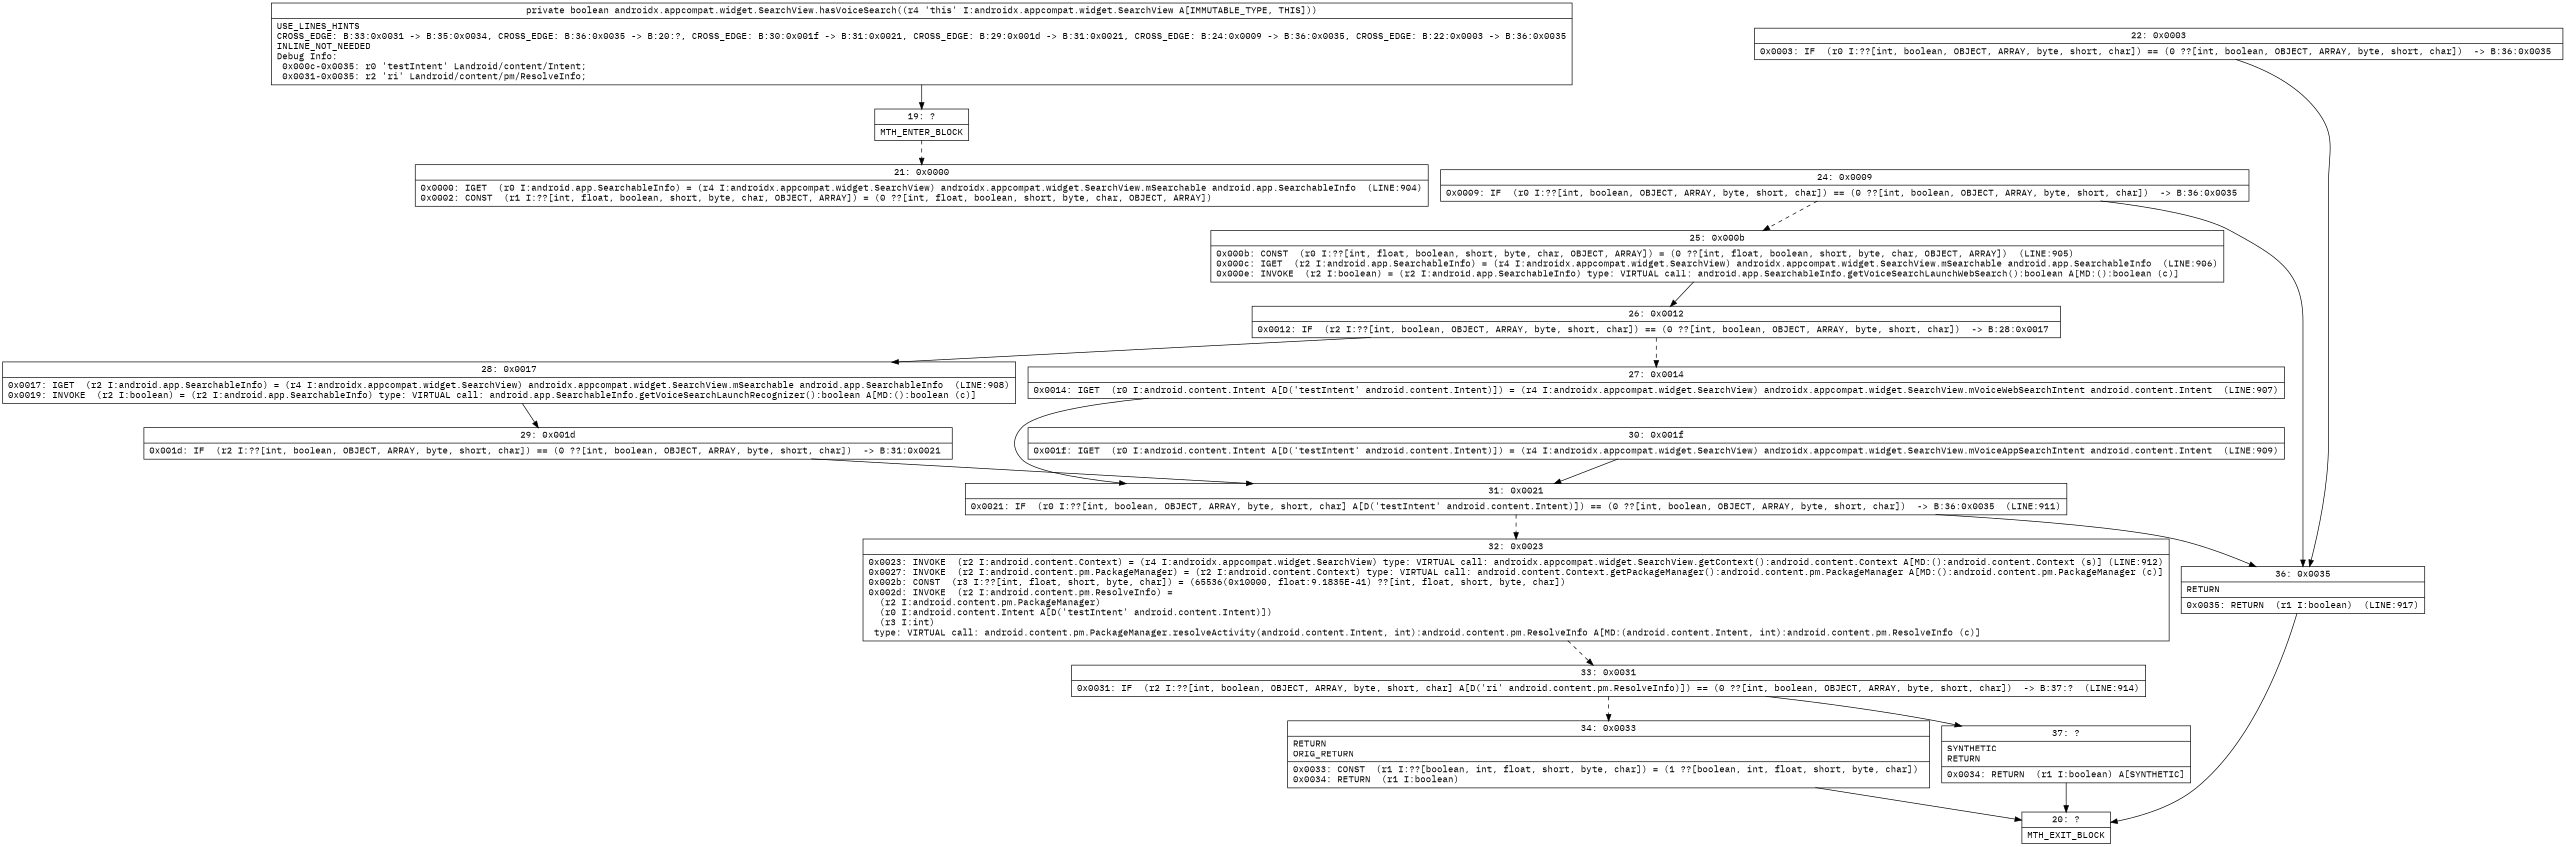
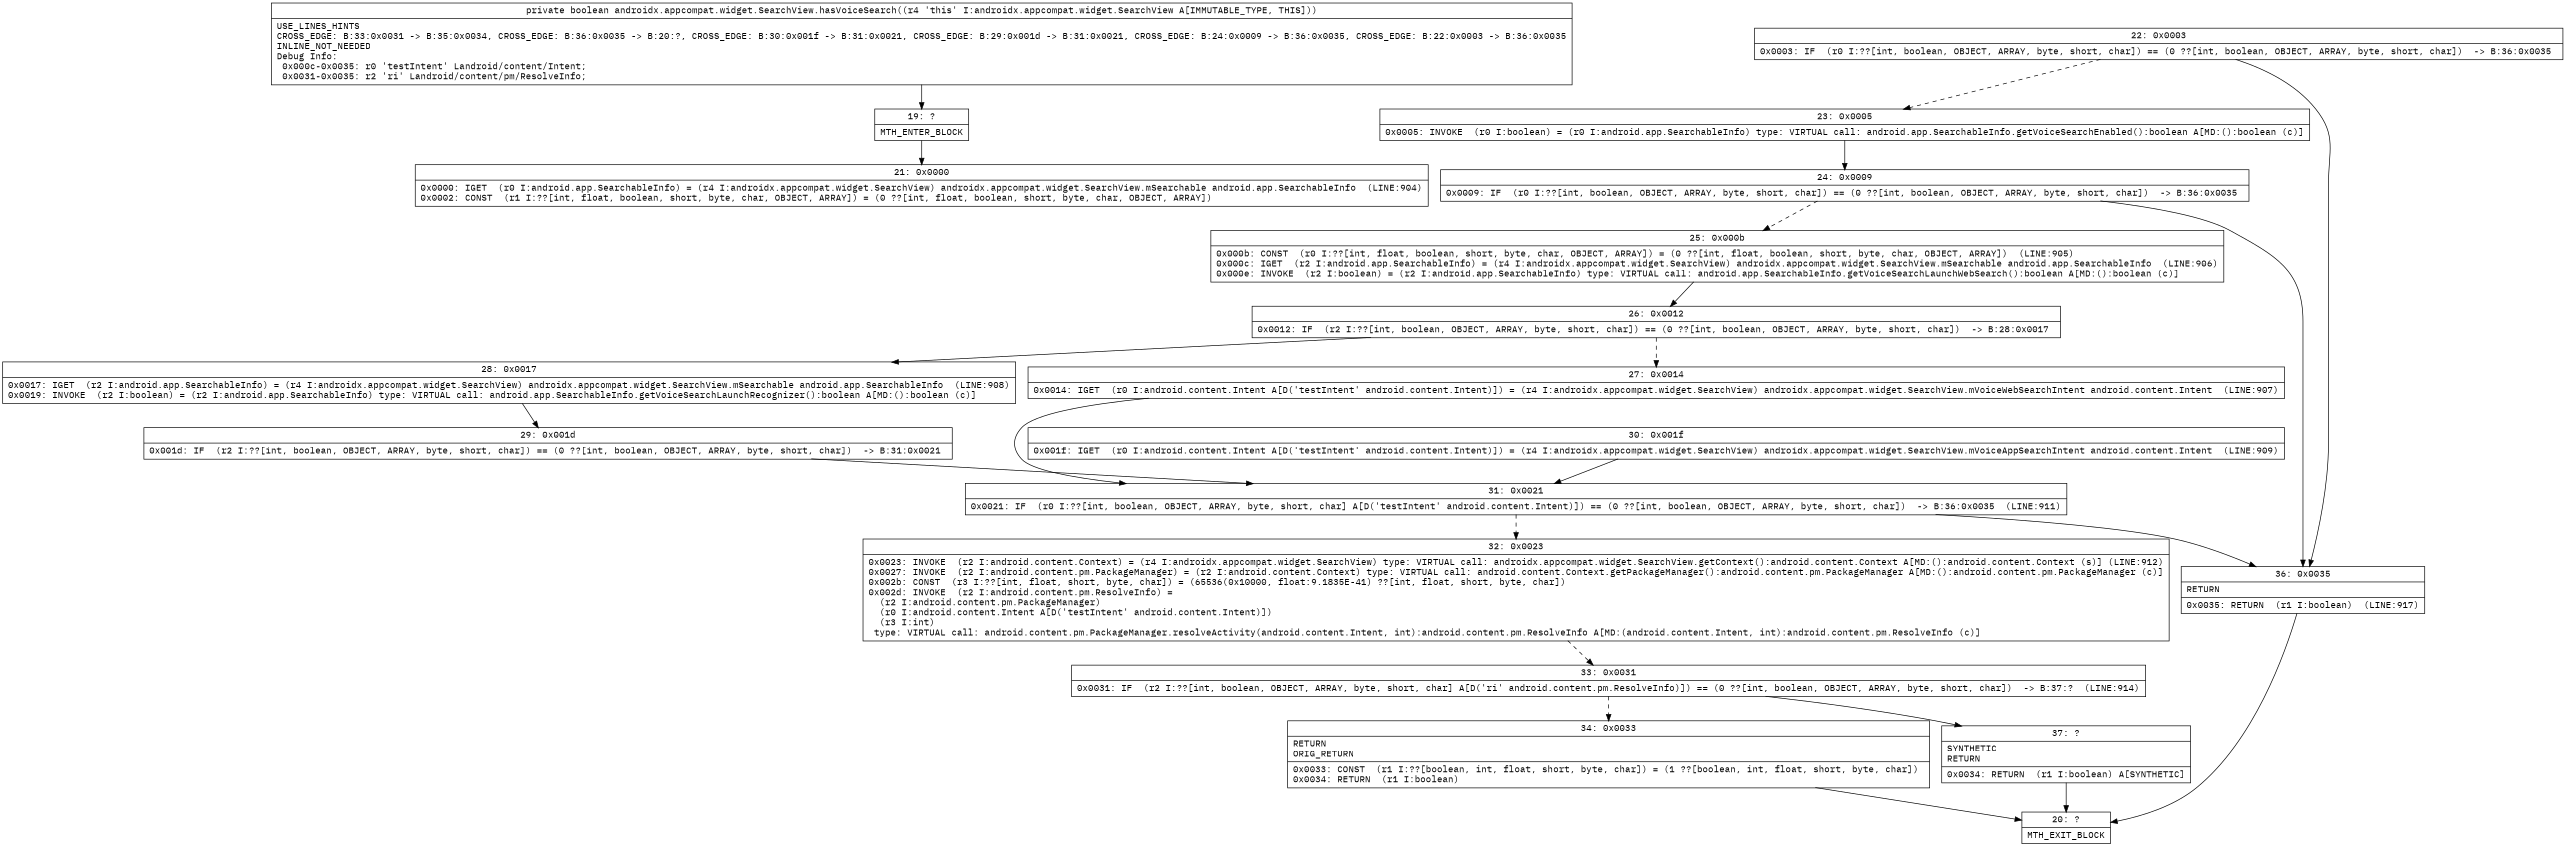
node "23: 0x0005": added
edge "19: ?" -> "21: 0x0000": style dashed -> solid
